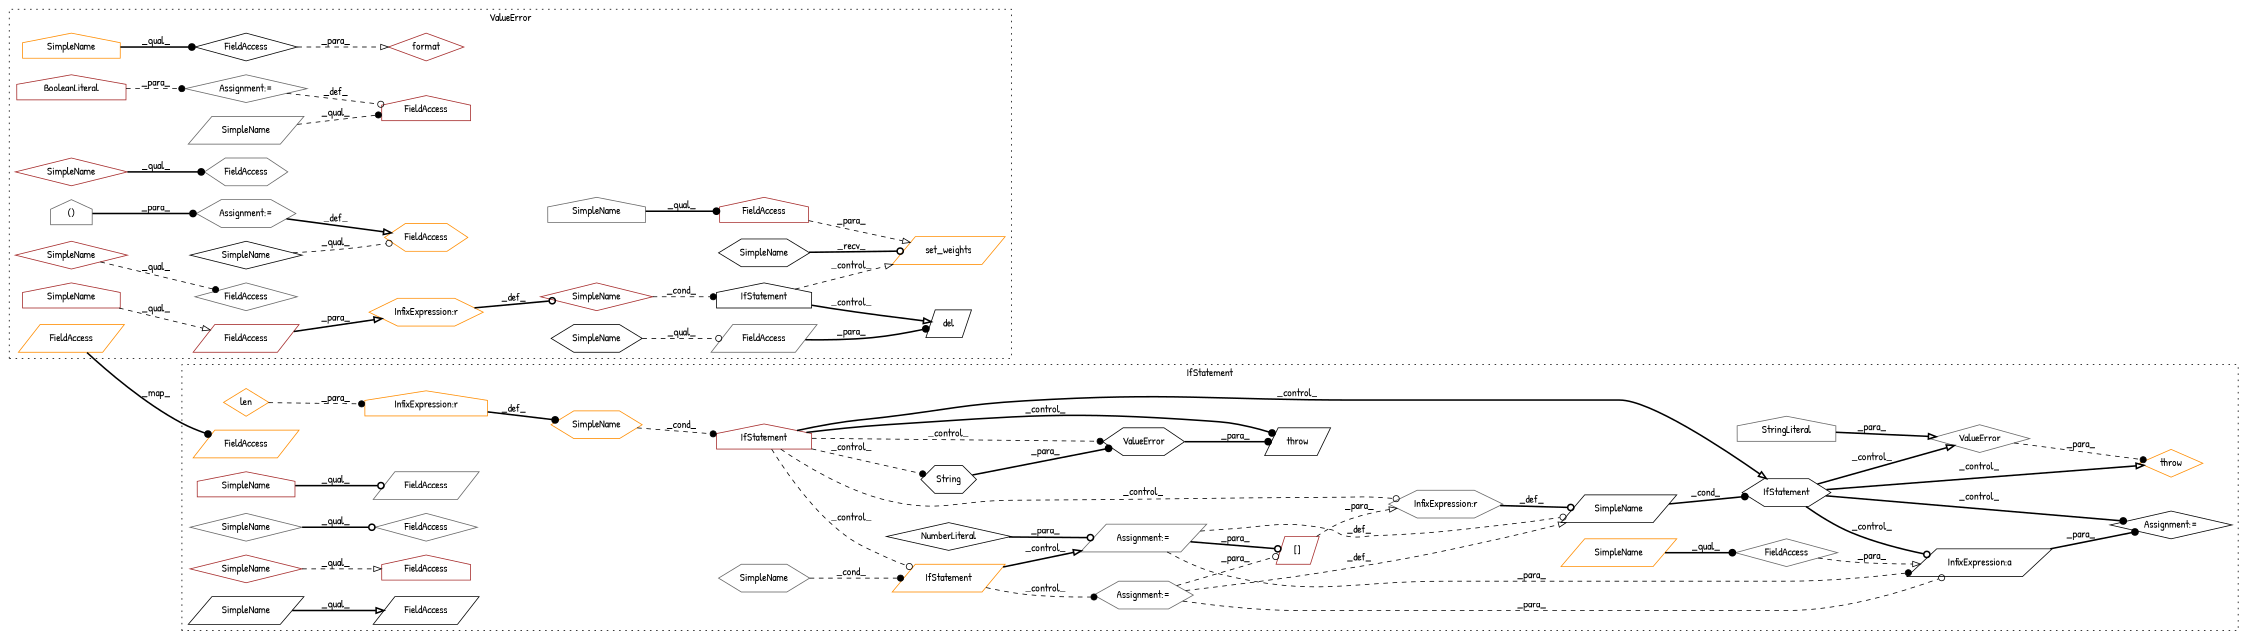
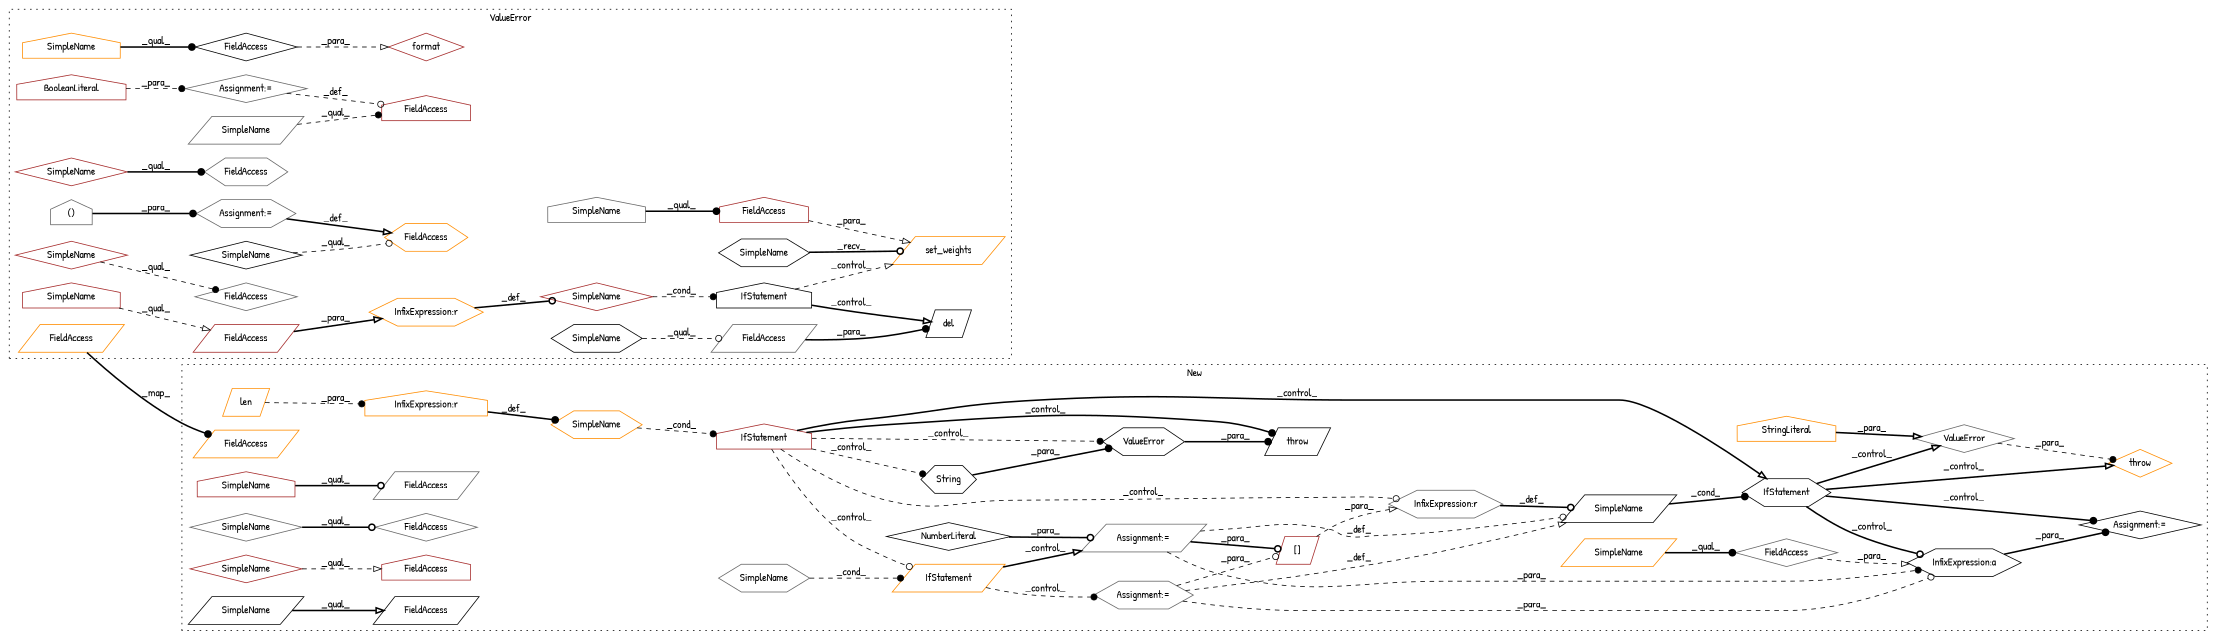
cluster "IfStatement": label "IfStatement" -> "New"
node "len": shape diamond -> parallelogram
node "StringLiteral": color gray40 -> darkorange
node "InfixExpression:a": shape parallelogram -> hexagon
